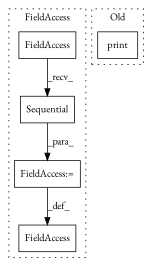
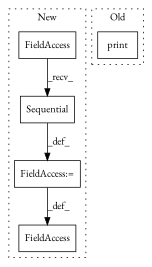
cluster "FieldAccess": label "FieldAccess" -> "New"
edge "Sequential" -> "FieldAccess:=": label "_para_" -> "_def_"
